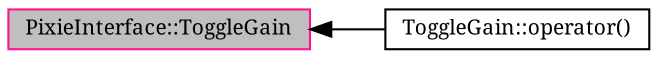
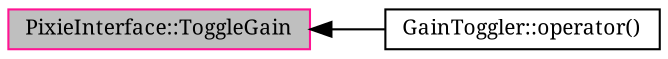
node "ToggleGain::operator()": label "ToggleGain::operator()" -> "GainToggler::operator()"
